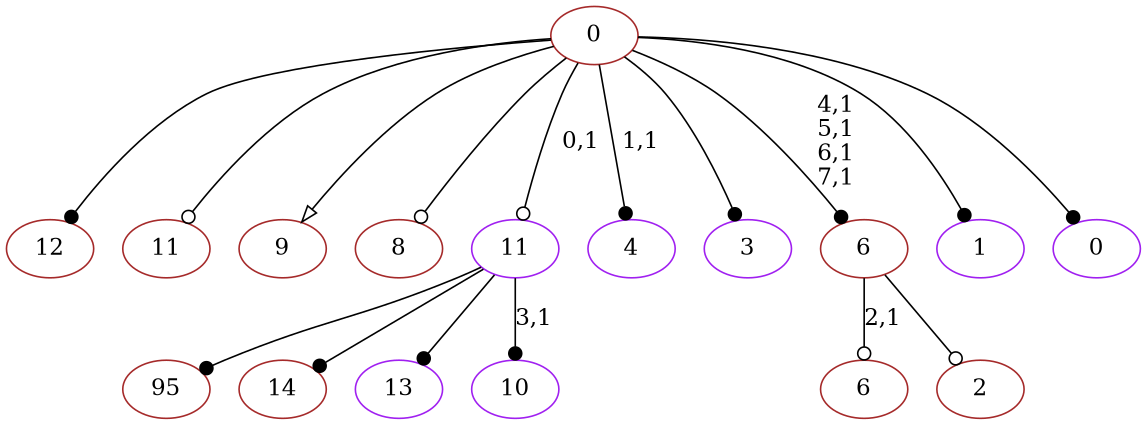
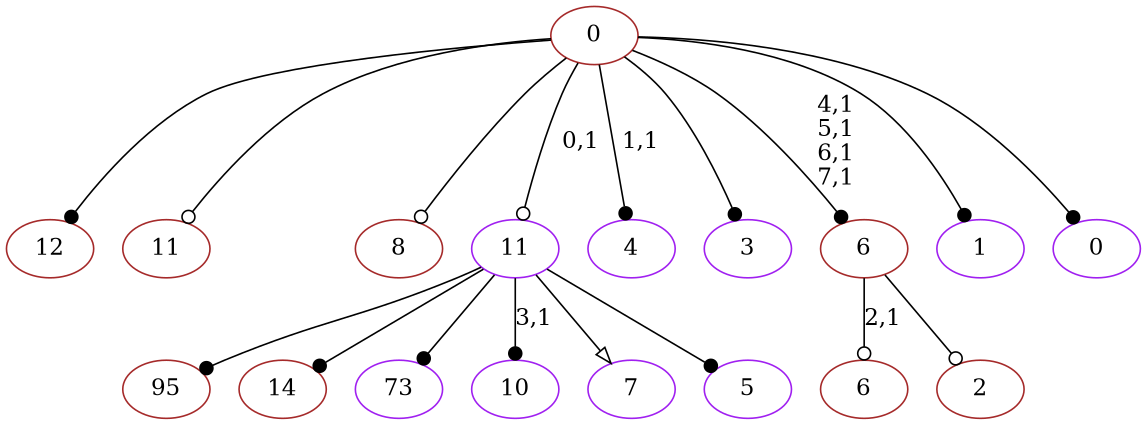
node "9": removed
node "13": label "13" -> "73"
node "7": added
node "5": added
